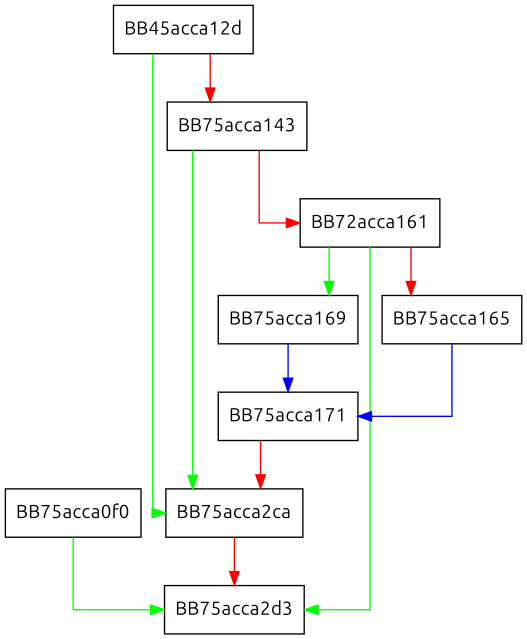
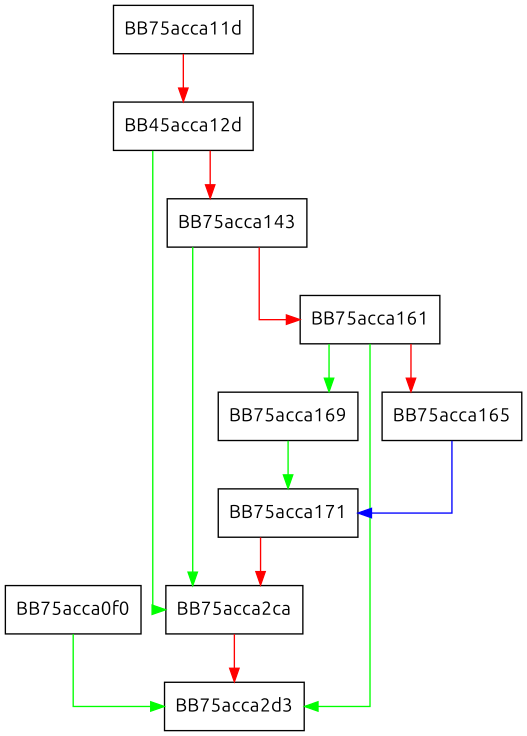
node "BB75acca11d": added
node "BB72acca161": label "BB72acca161" -> "BB75acca161"
edge "BB75acca169" -> "BB75acca171": color blue -> green
